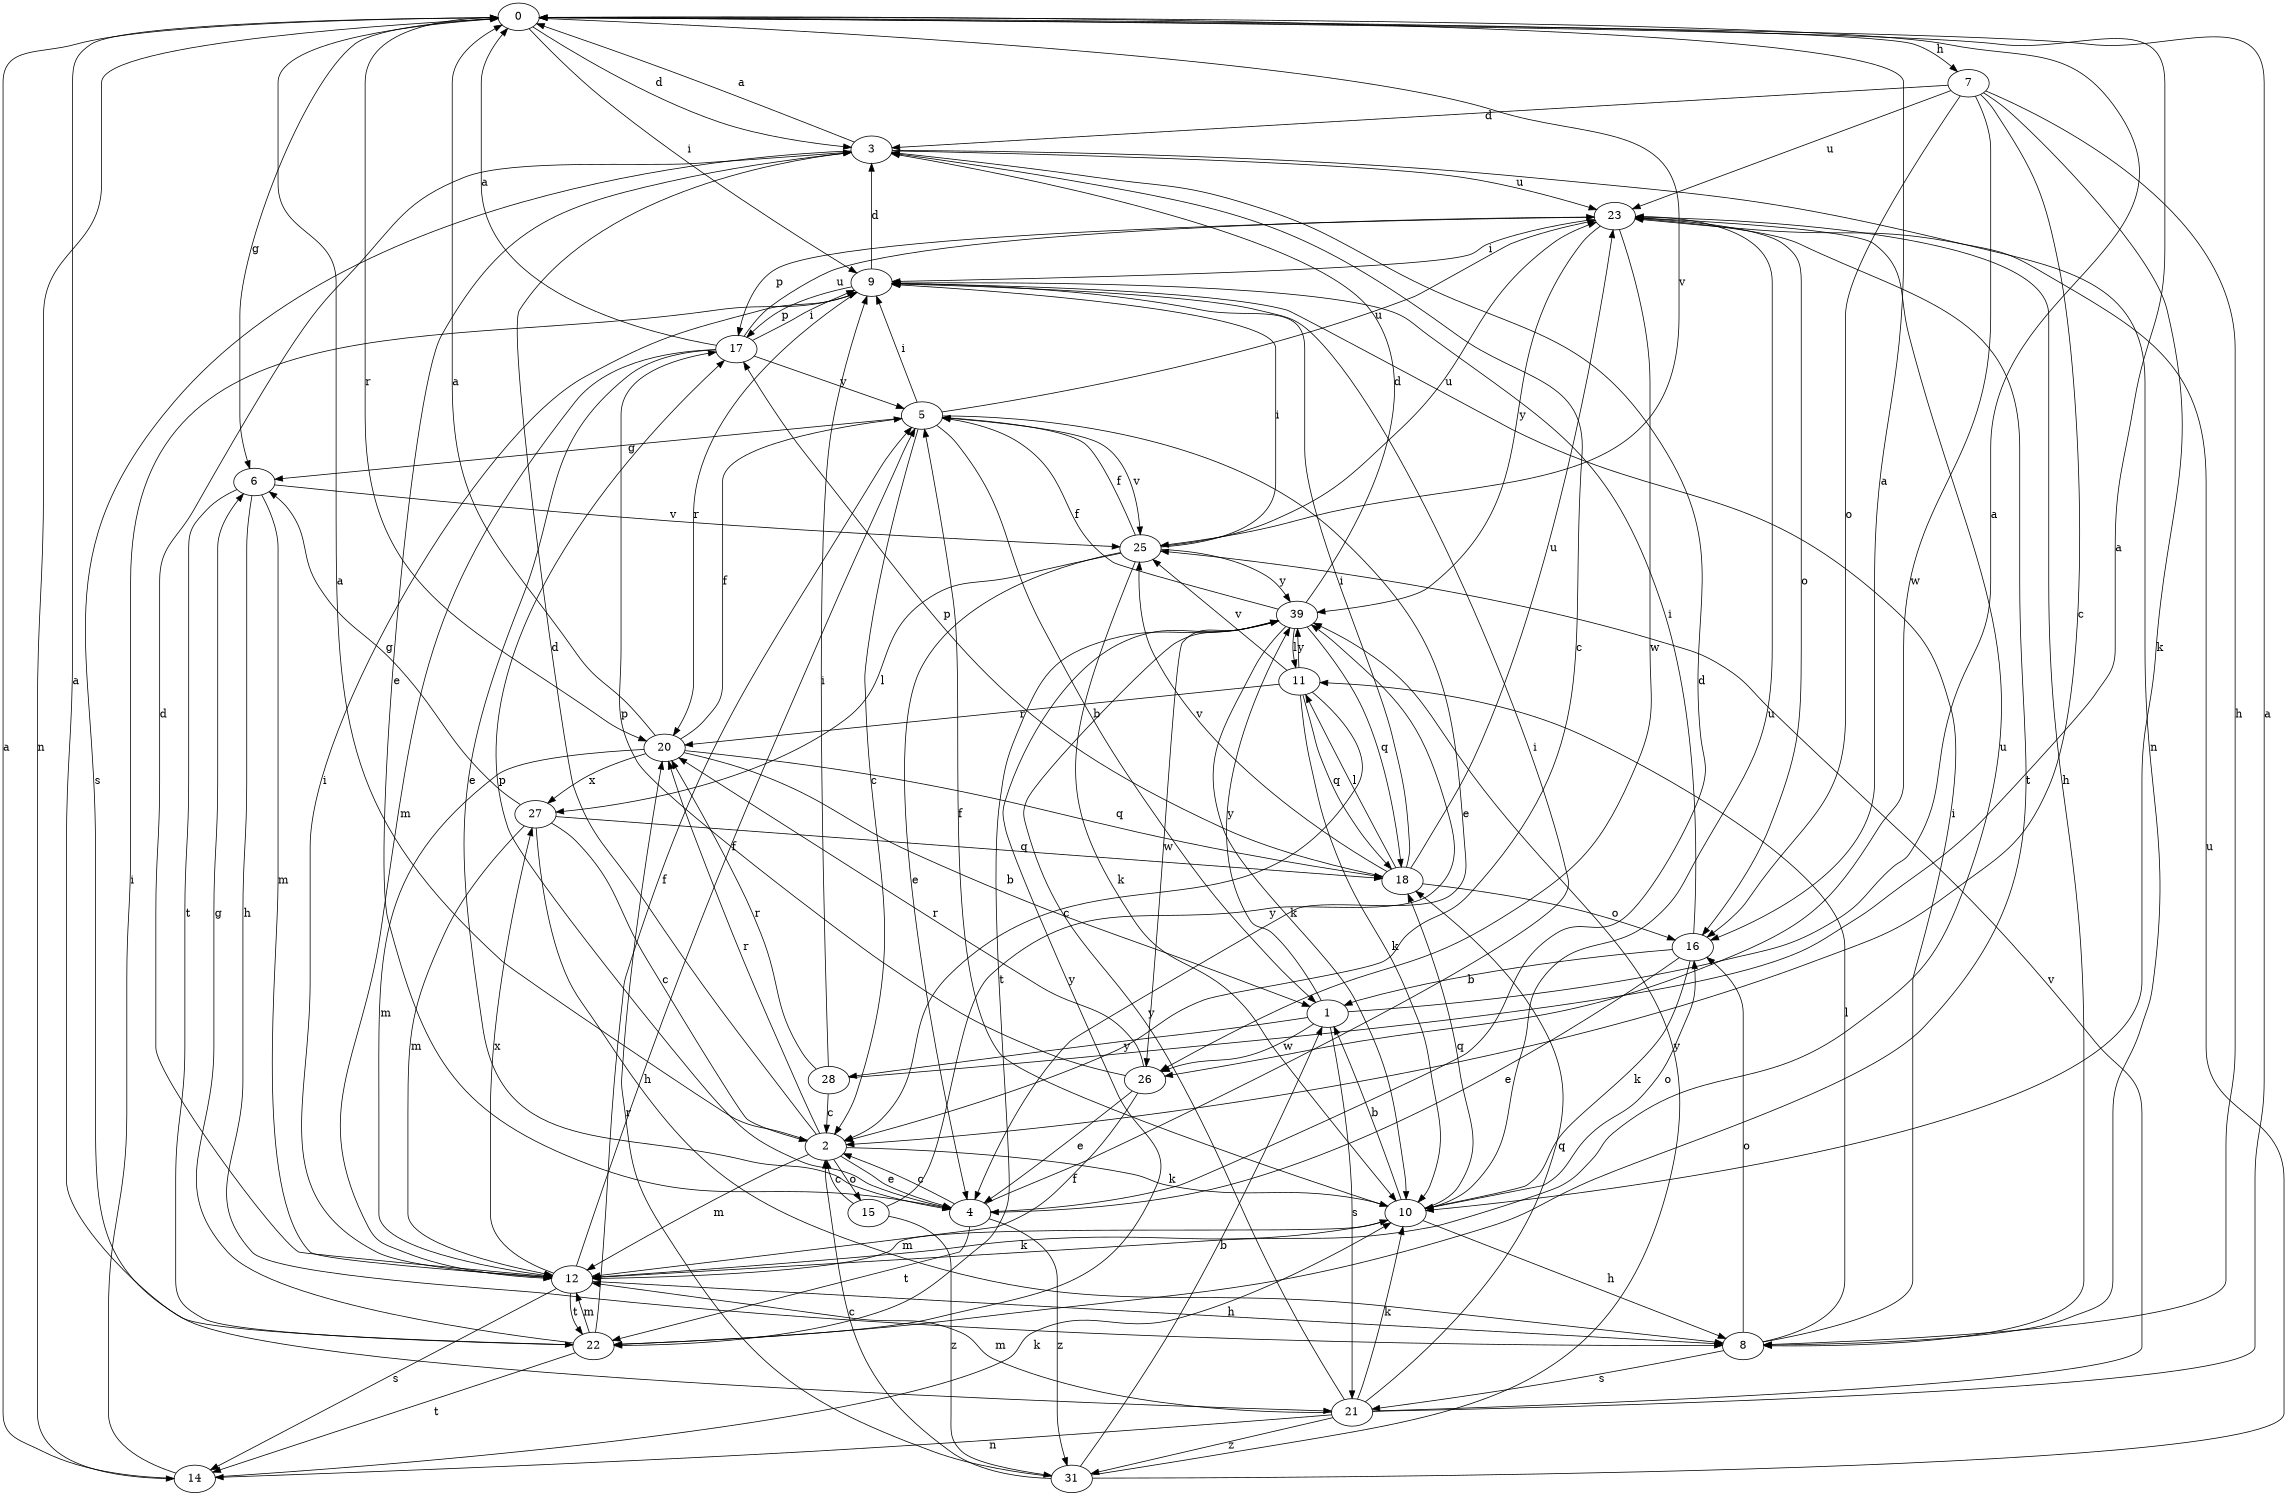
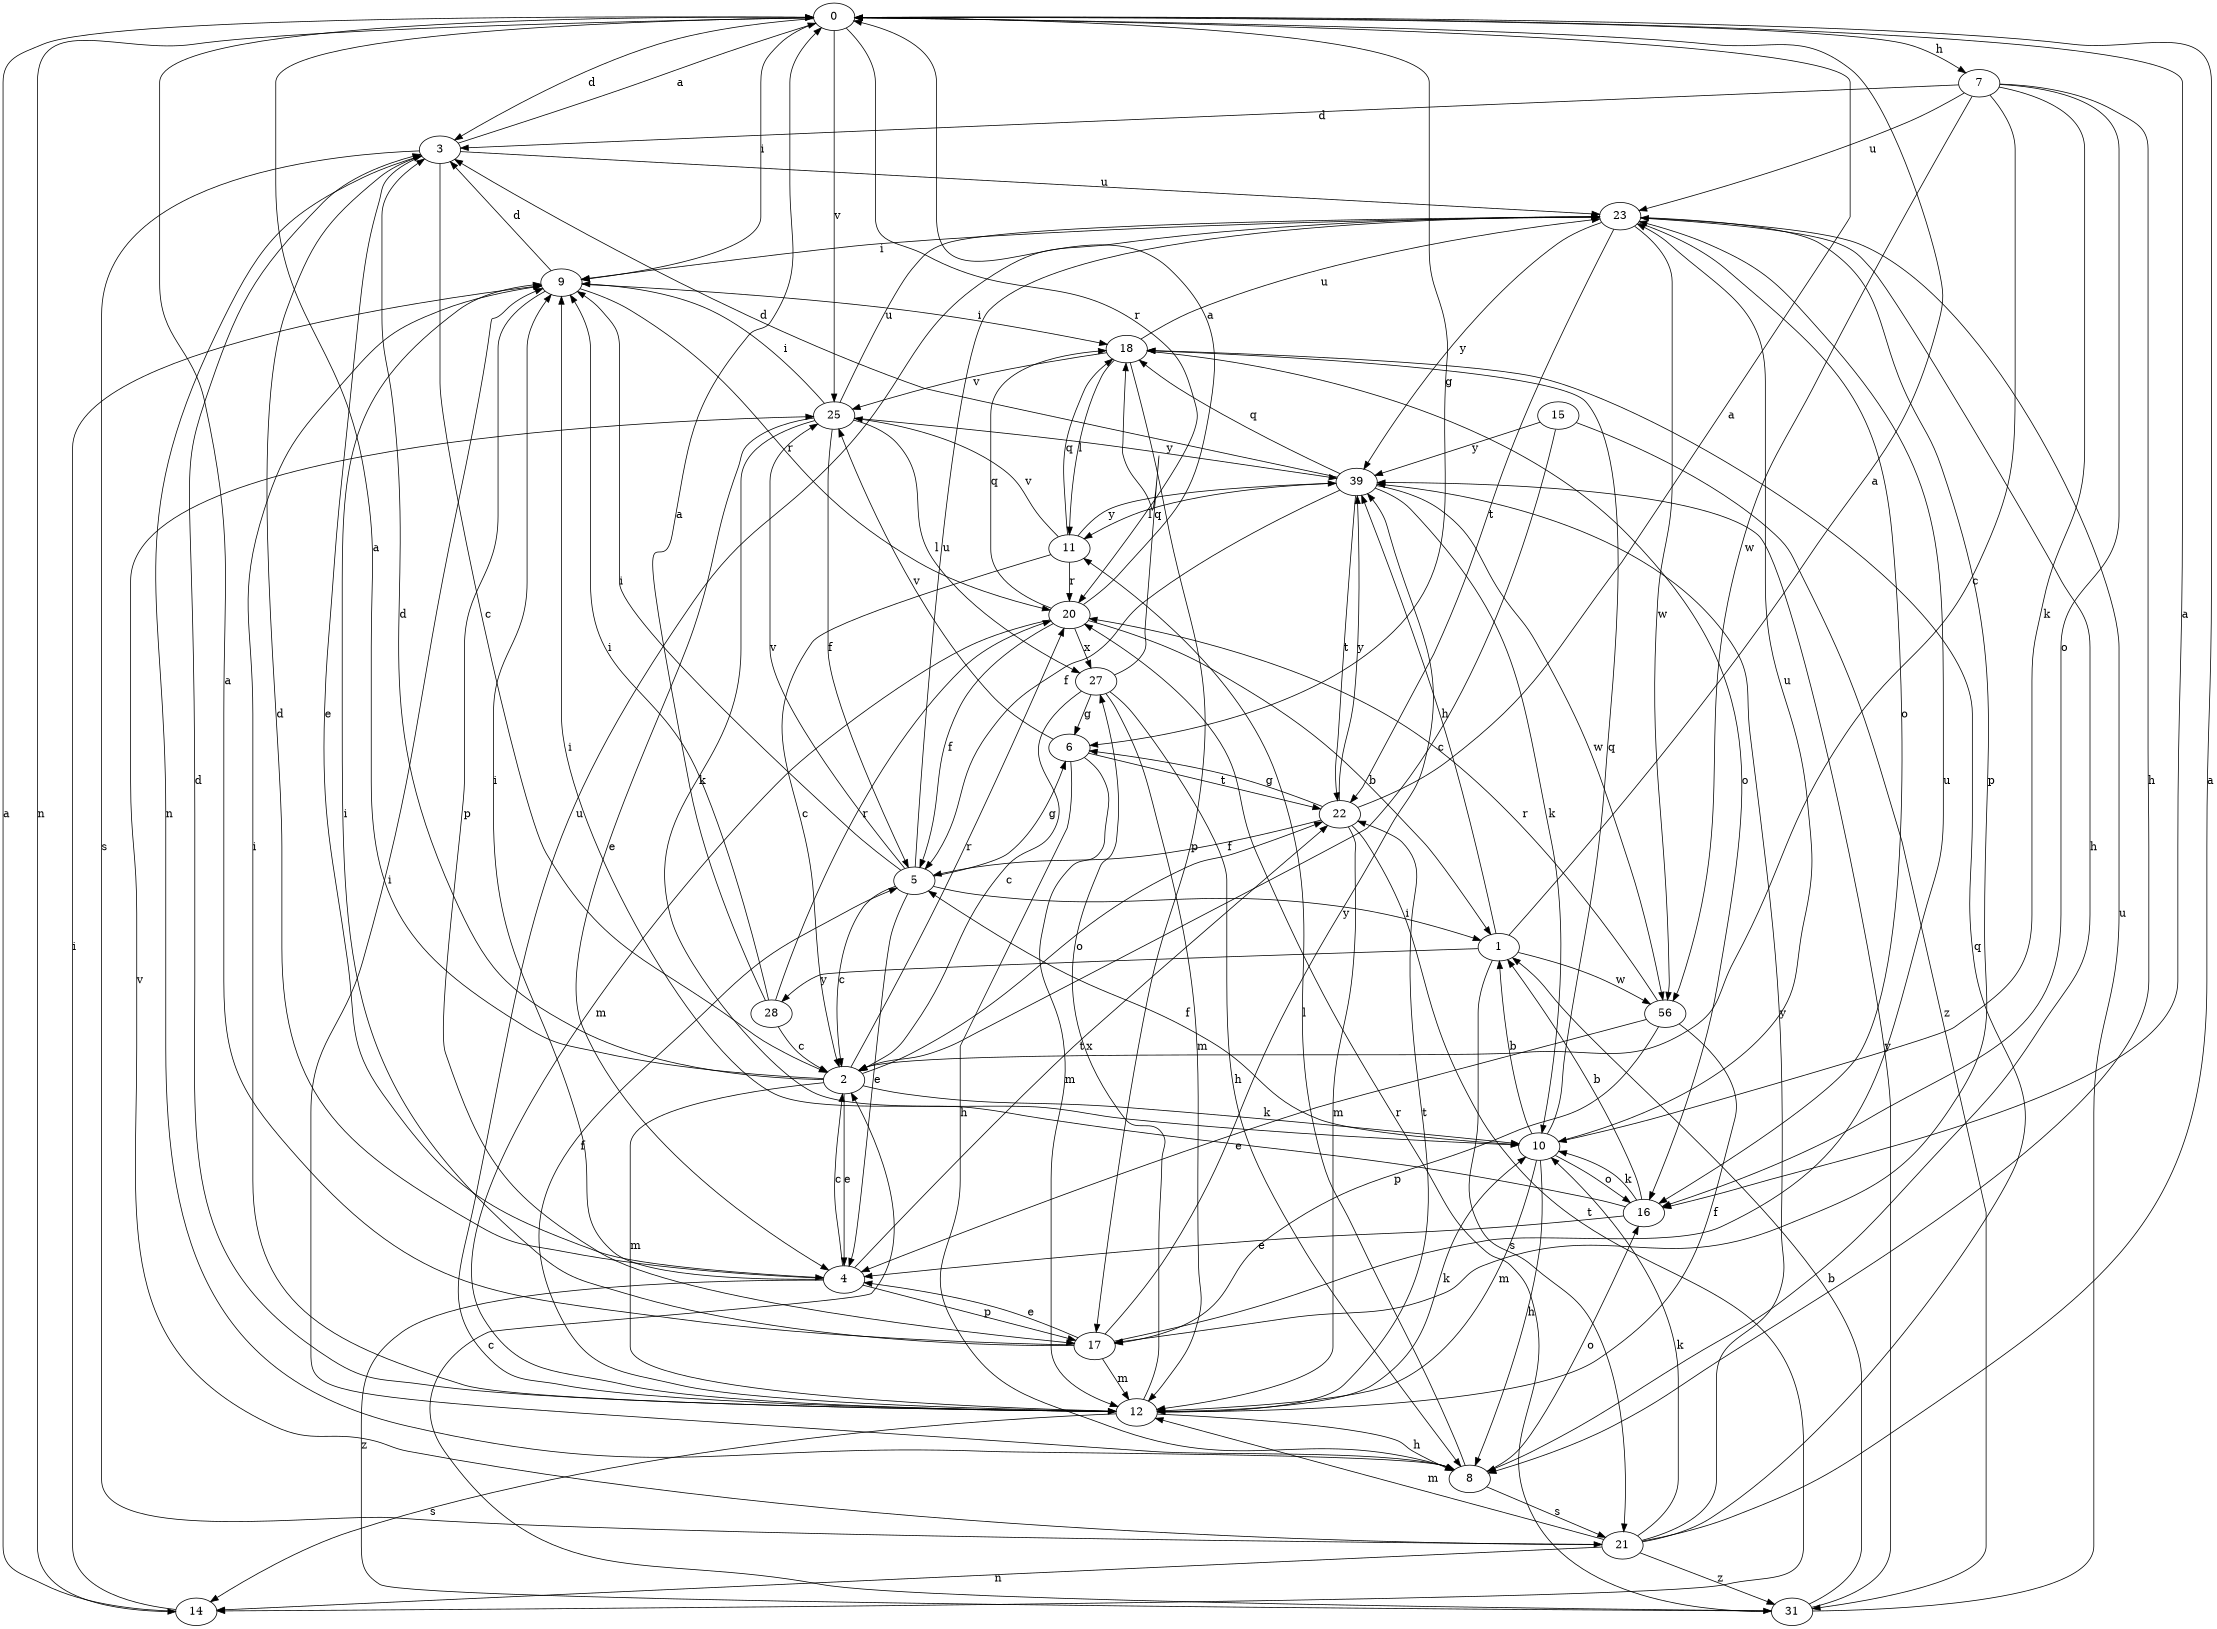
edge "17" -> "5": now "17" -> "39"
edge "18" -> "9": reversed
edge "5" -> "1": label "b" -> "i"
edge "1" -> "39": label "y" -> "h"
edge "11" -> "10": removed, label "k"
node "26": label "26" -> "56"
edge "2" -> "15": now "2" -> "22"
edge "14" -> "10": removed, label "k"
